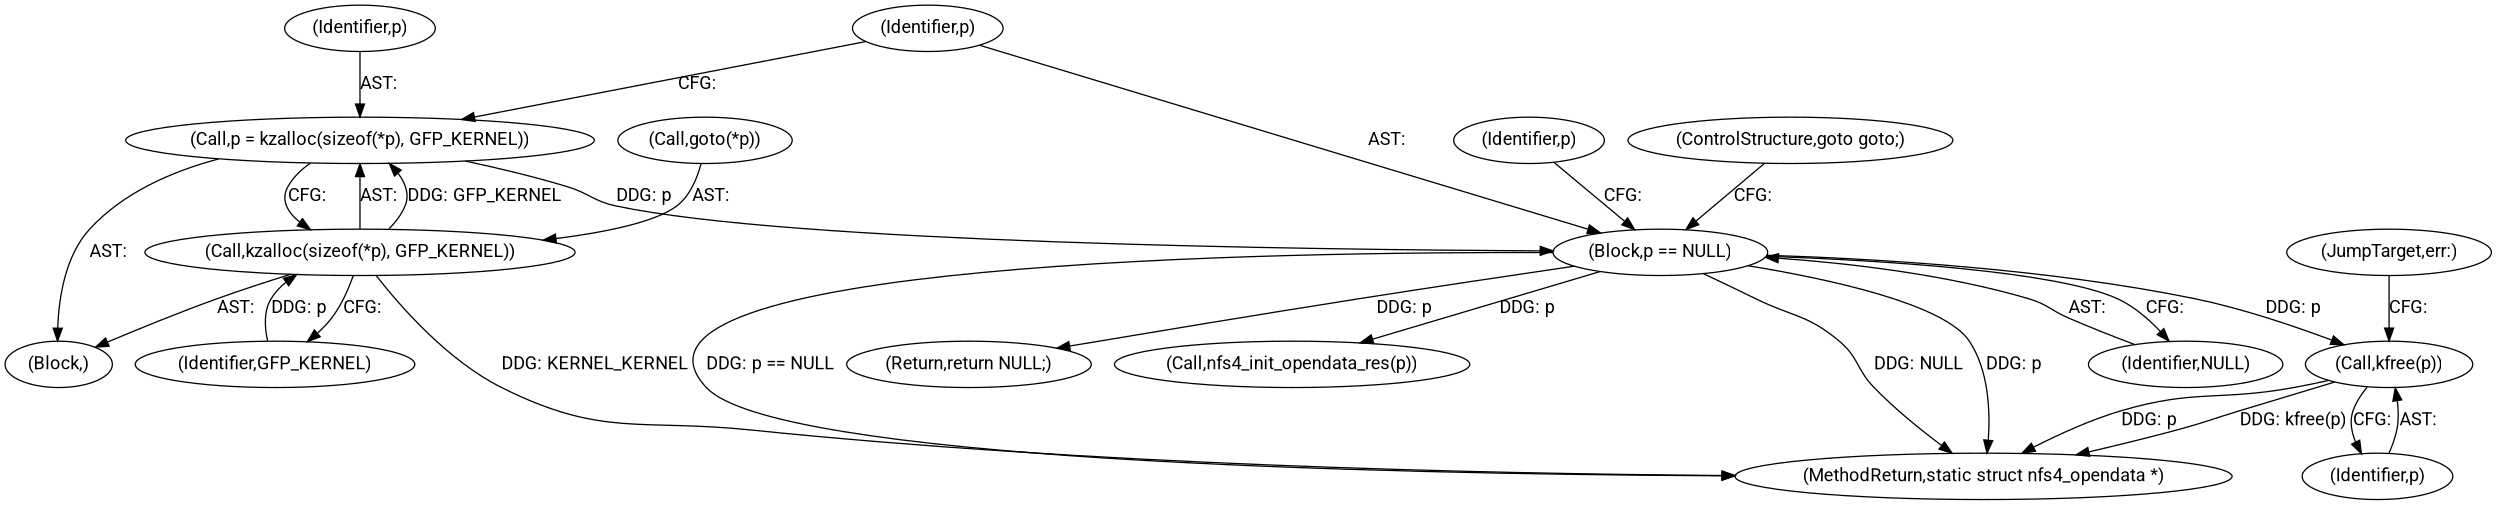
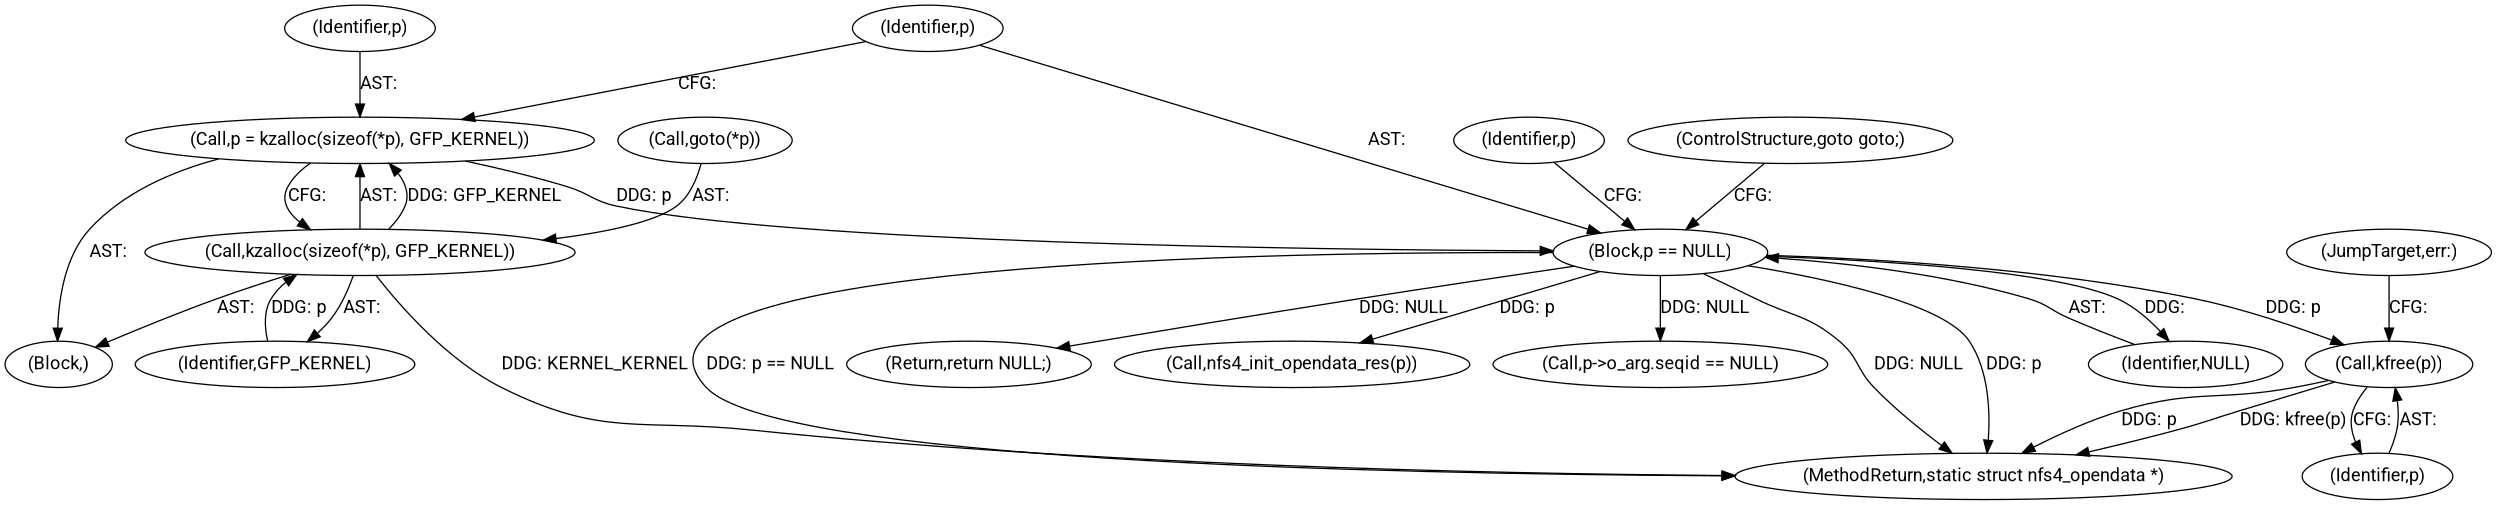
edge "(Call,kzalloc(sizeof(*p), GFP_KERNEL))" -> "(Identifier,GFP_KERNEL)": label "CFG: " -> "AST: "
edge "(Block,p == NULL)" -> "(Return,return NULL;)": label "DDG: p" -> "DDG: NULL"
edge "(Block,p == NULL)" -> "(Identifier,NULL)": label "CFG: " -> "DDG: "
node "(Call,p->o_arg.seqid == NULL)": added
